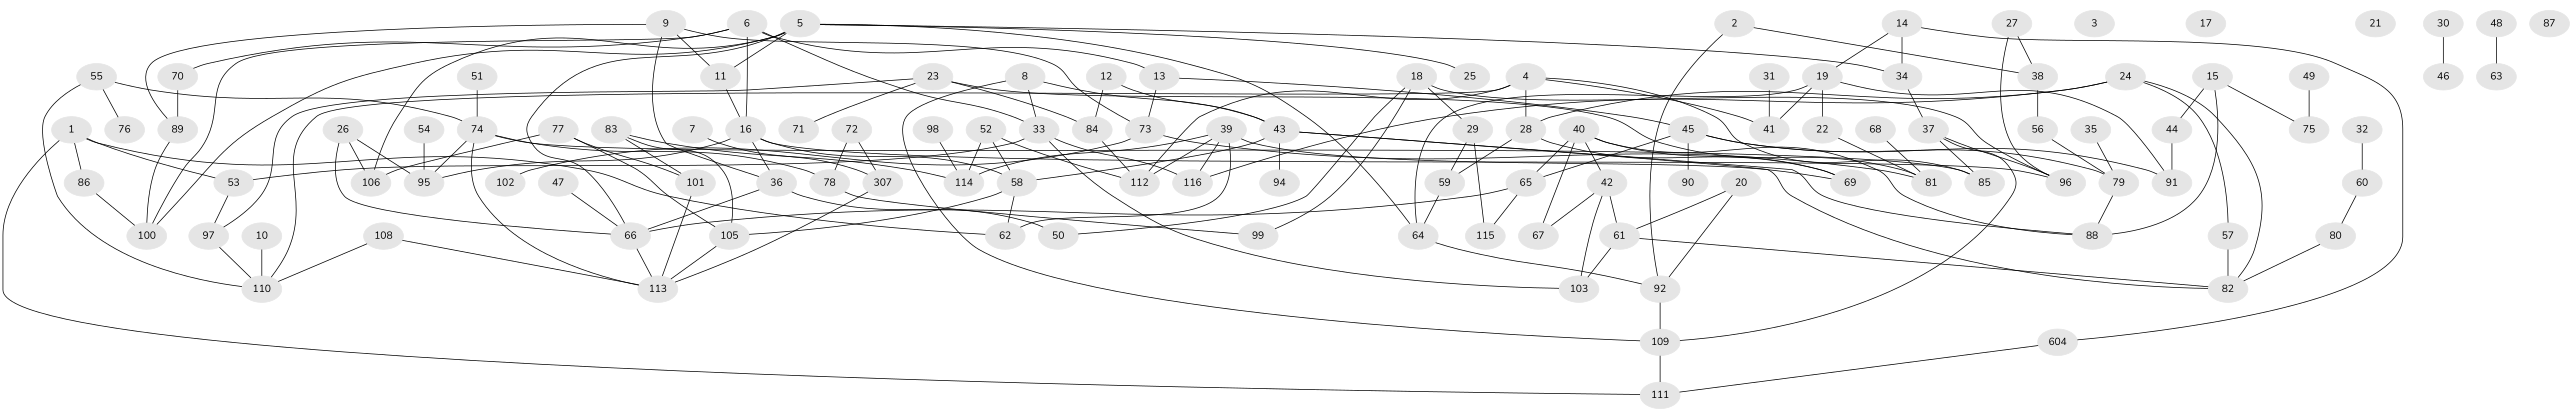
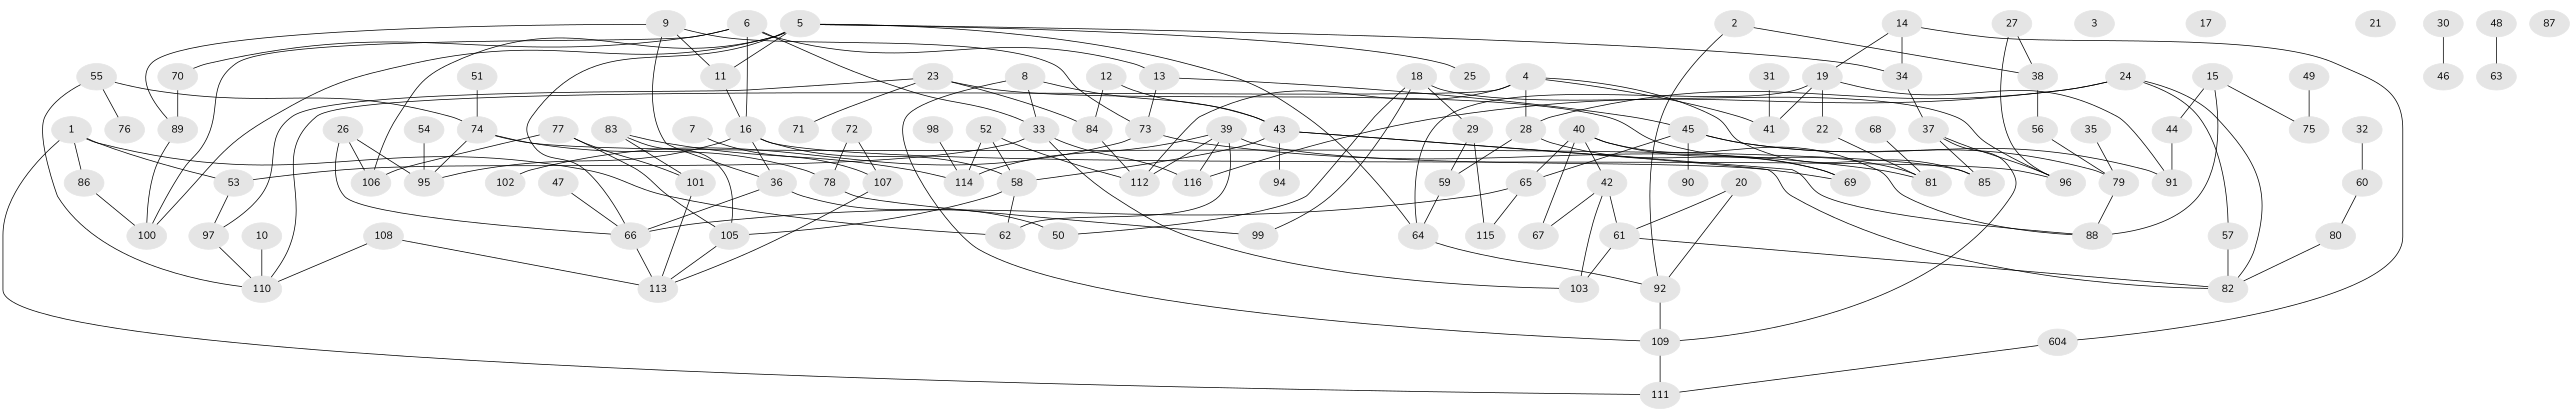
node "307": label "307" -> "107"
edge "74" -- "113": removed
